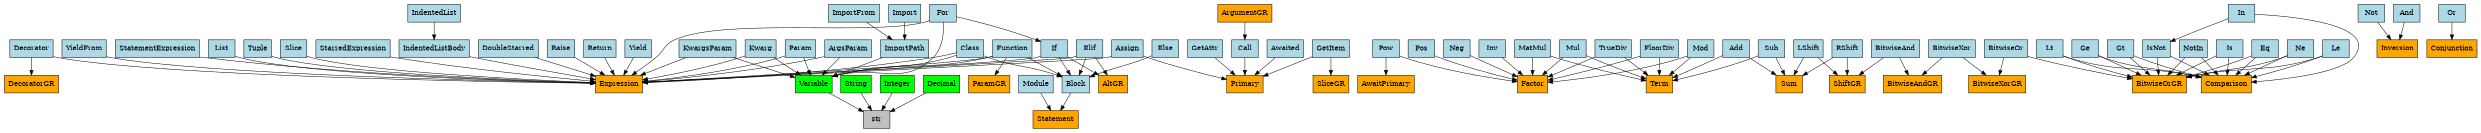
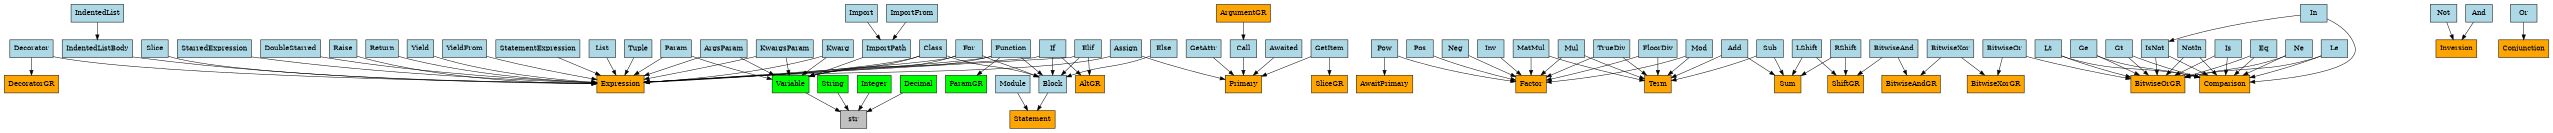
edge "For" -> "If": now "For" -> "Block"
node "ParamGR": fillcolor orange -> lime
